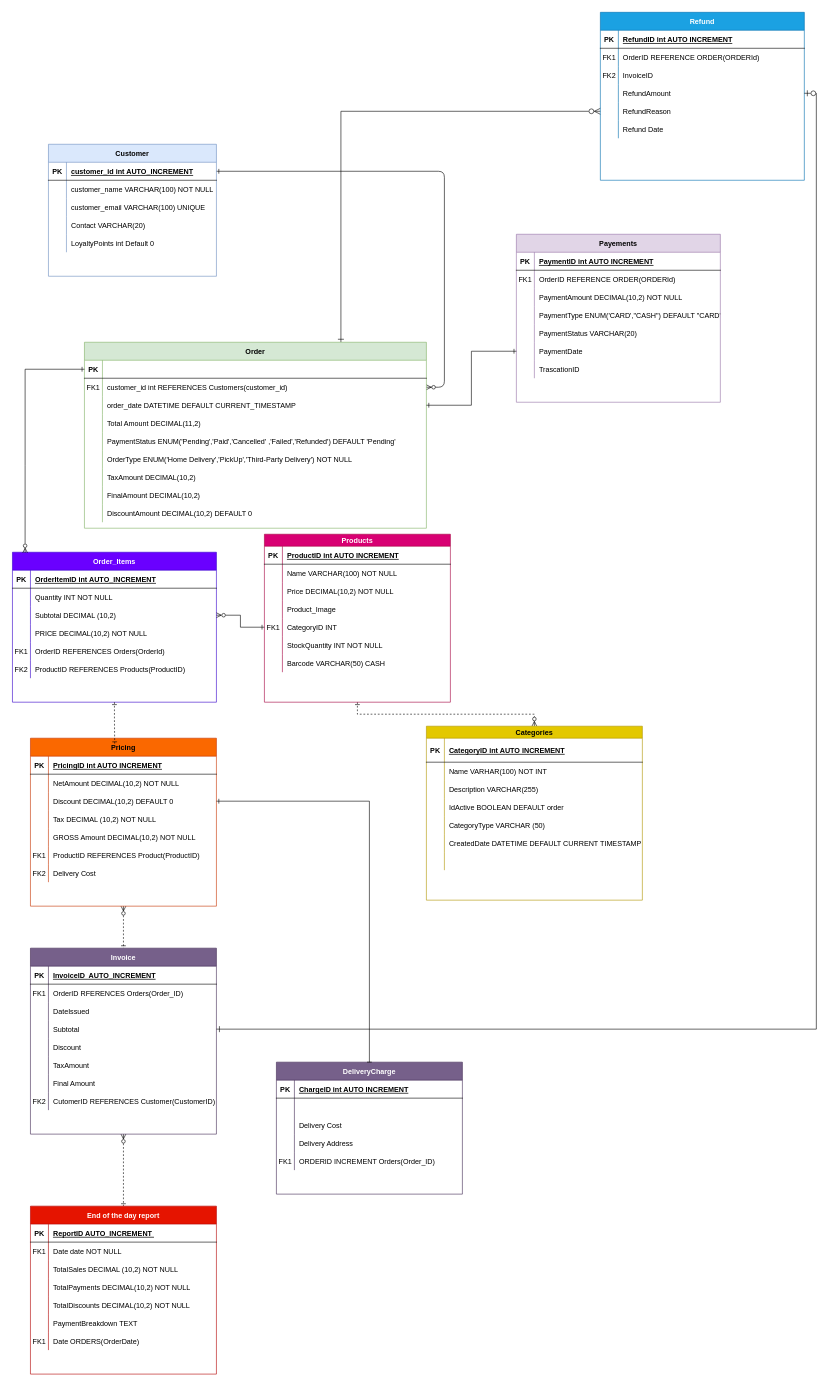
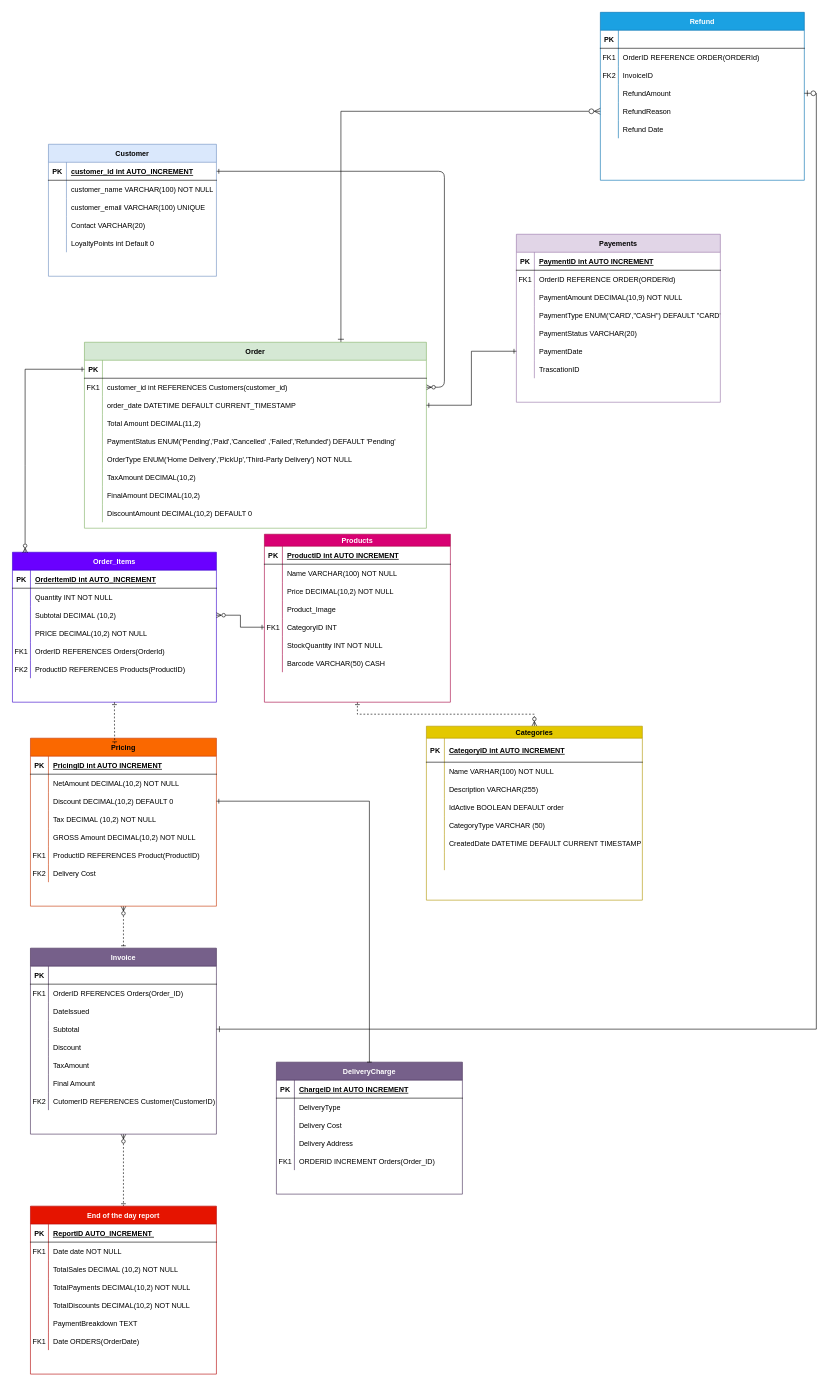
node "RefundID int AUTO INCREMENT": removed
node "PaymentAmount DECIMAL(10,2) NOT NULL": label "PaymentAmount DECIMAL(10,2) NOT NULL" -> "PaymentAmount DECIMAL(10,9) NOT NULL"
node "Name VARHAR(100) NOT INT": label "Name VARHAR(100) NOT INT" -> "Name VARHAR(100) NOT NULL"
node "InvoiceID AUTO_INCREMENT": removed
node "DeliveryType": added
